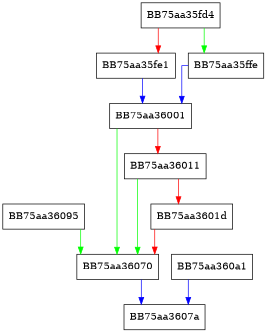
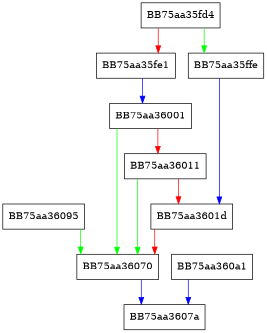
edge "BB75aa35ffe" -> "BB75aa36001": now "BB75aa35ffe" -> "BB75aa3601d"
